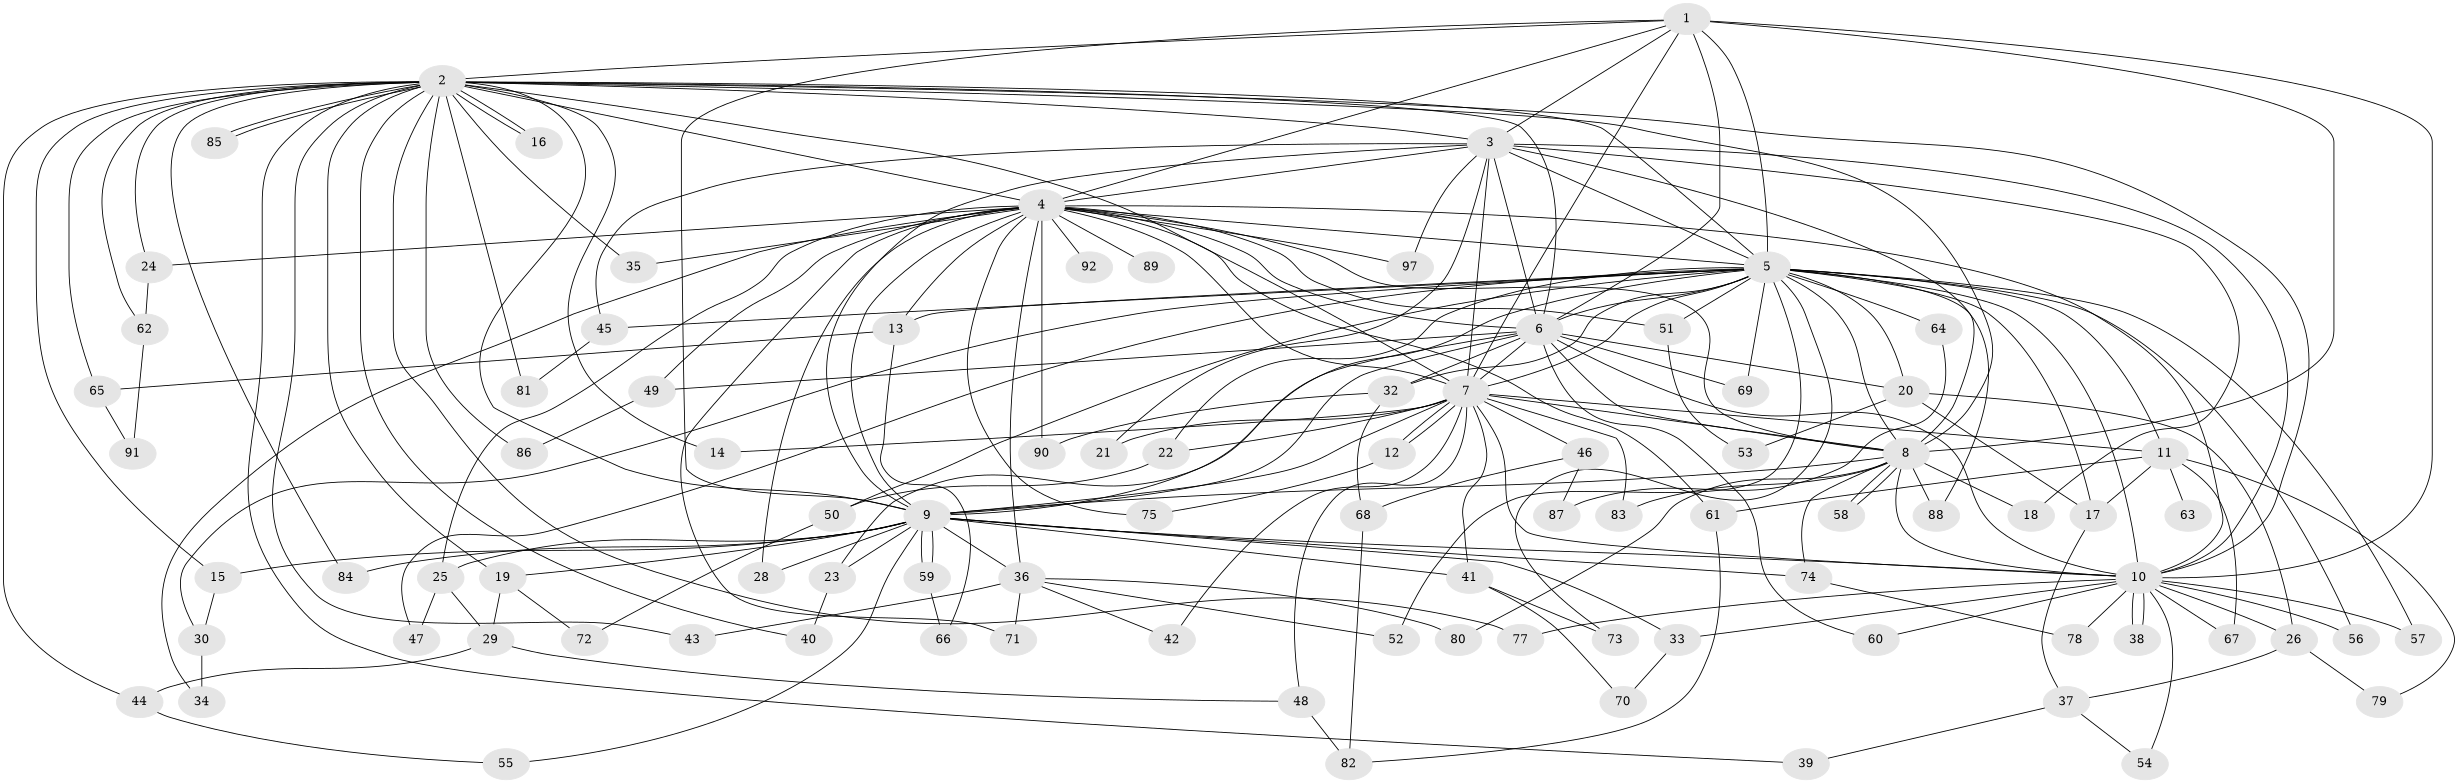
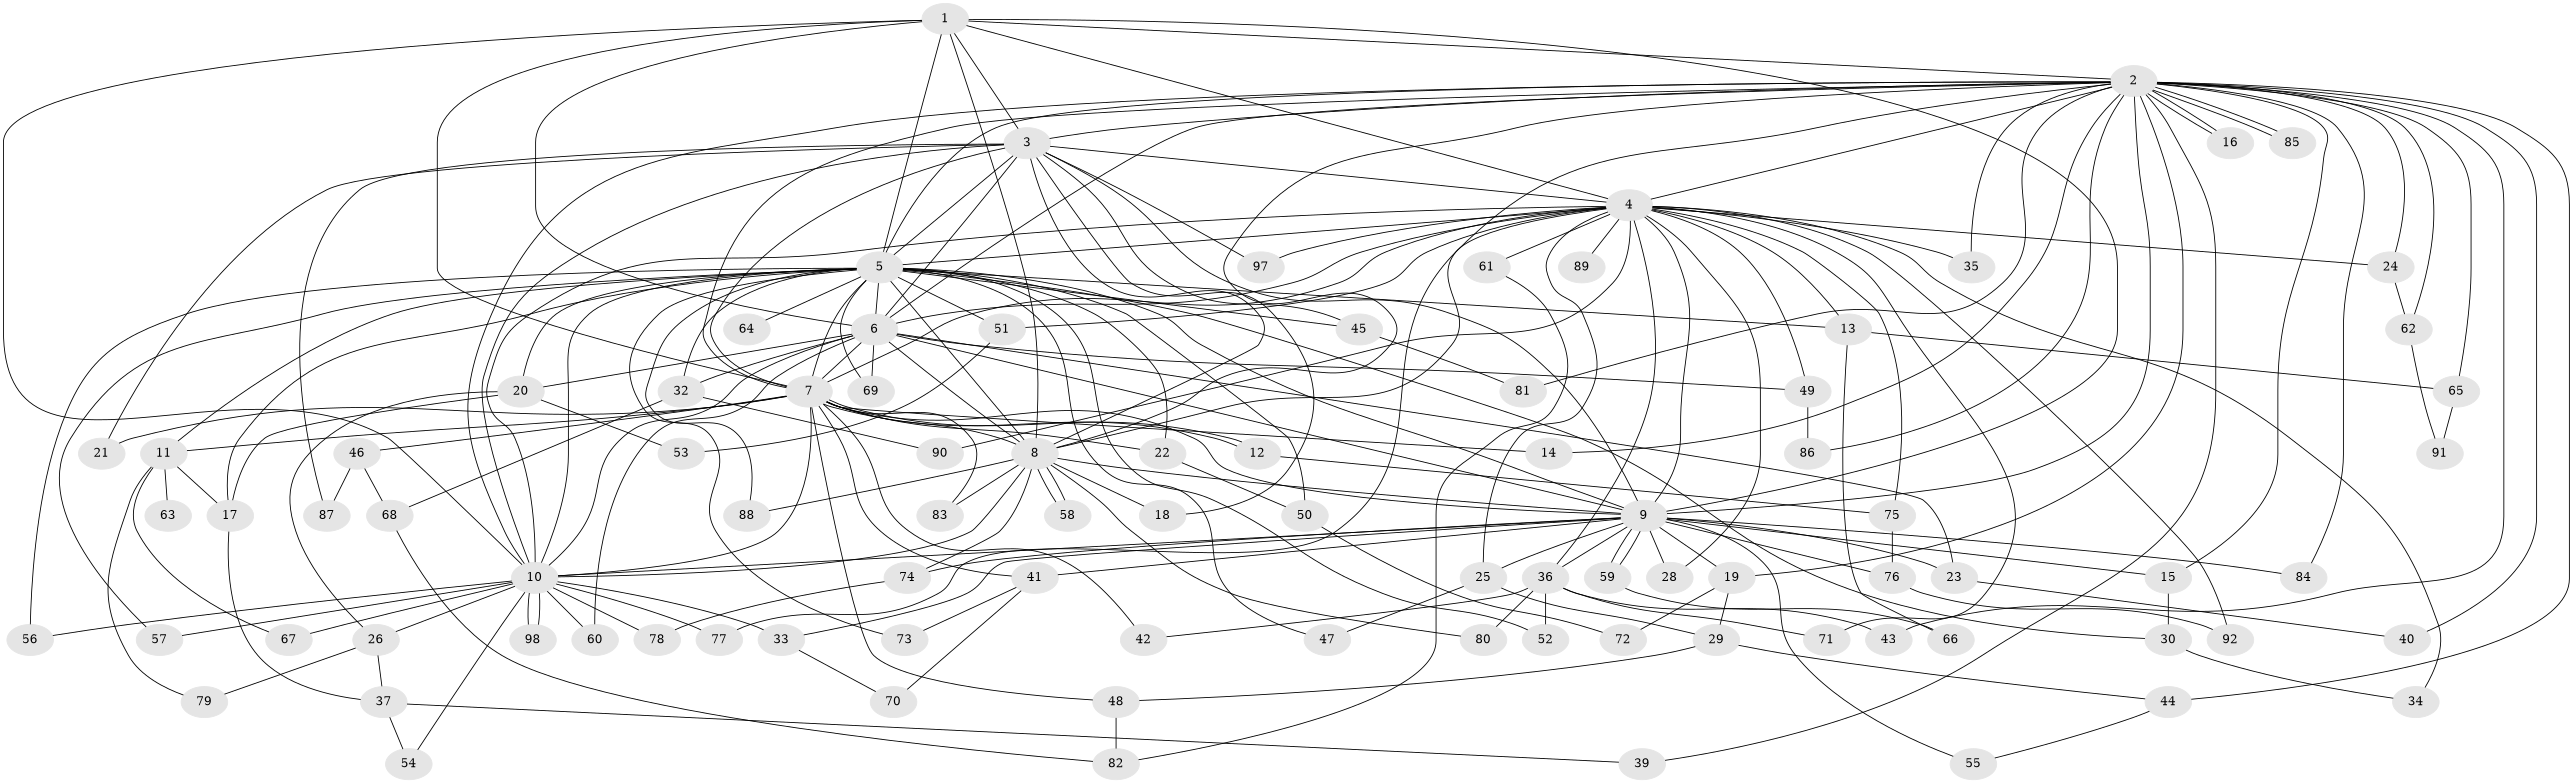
edge "64" -- "87": now "3" -- "87"
edge "11" -- "61": removed
node "76": added
node "38": label "38" -> "98"
